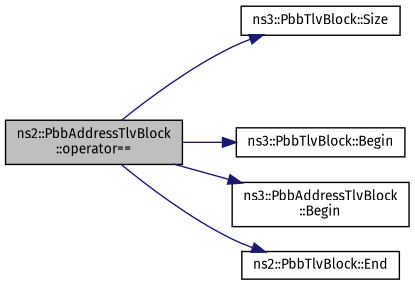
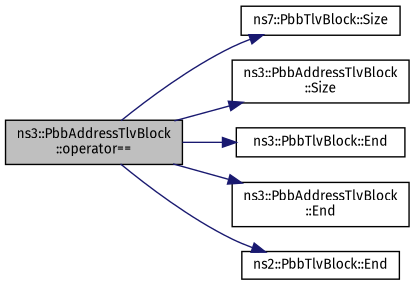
node "ns3::PbbTlvBlock::Size": label "ns3::PbbTlvBlock::Size" -> "ns7::PbbTlvBlock::Size"
node "ns3::PbbAddressTlvBlock ::Size": added
node "ns2::PbbAddressTlvBlock ::operator==": label "ns2::PbbAddressTlvBlock ::operator==" -> "ns3::PbbAddressTlvBlock ::operator=="
node "ns3::PbbTlvBlock::Begin": label "ns3::PbbTlvBlock::Begin" -> "ns3::PbbTlvBlock::End"
node "ns3::PbbAddressTlvBlock ::Begin": label "ns3::PbbAddressTlvBlock ::Begin" -> "ns3::PbbAddressTlvBlock ::End"
